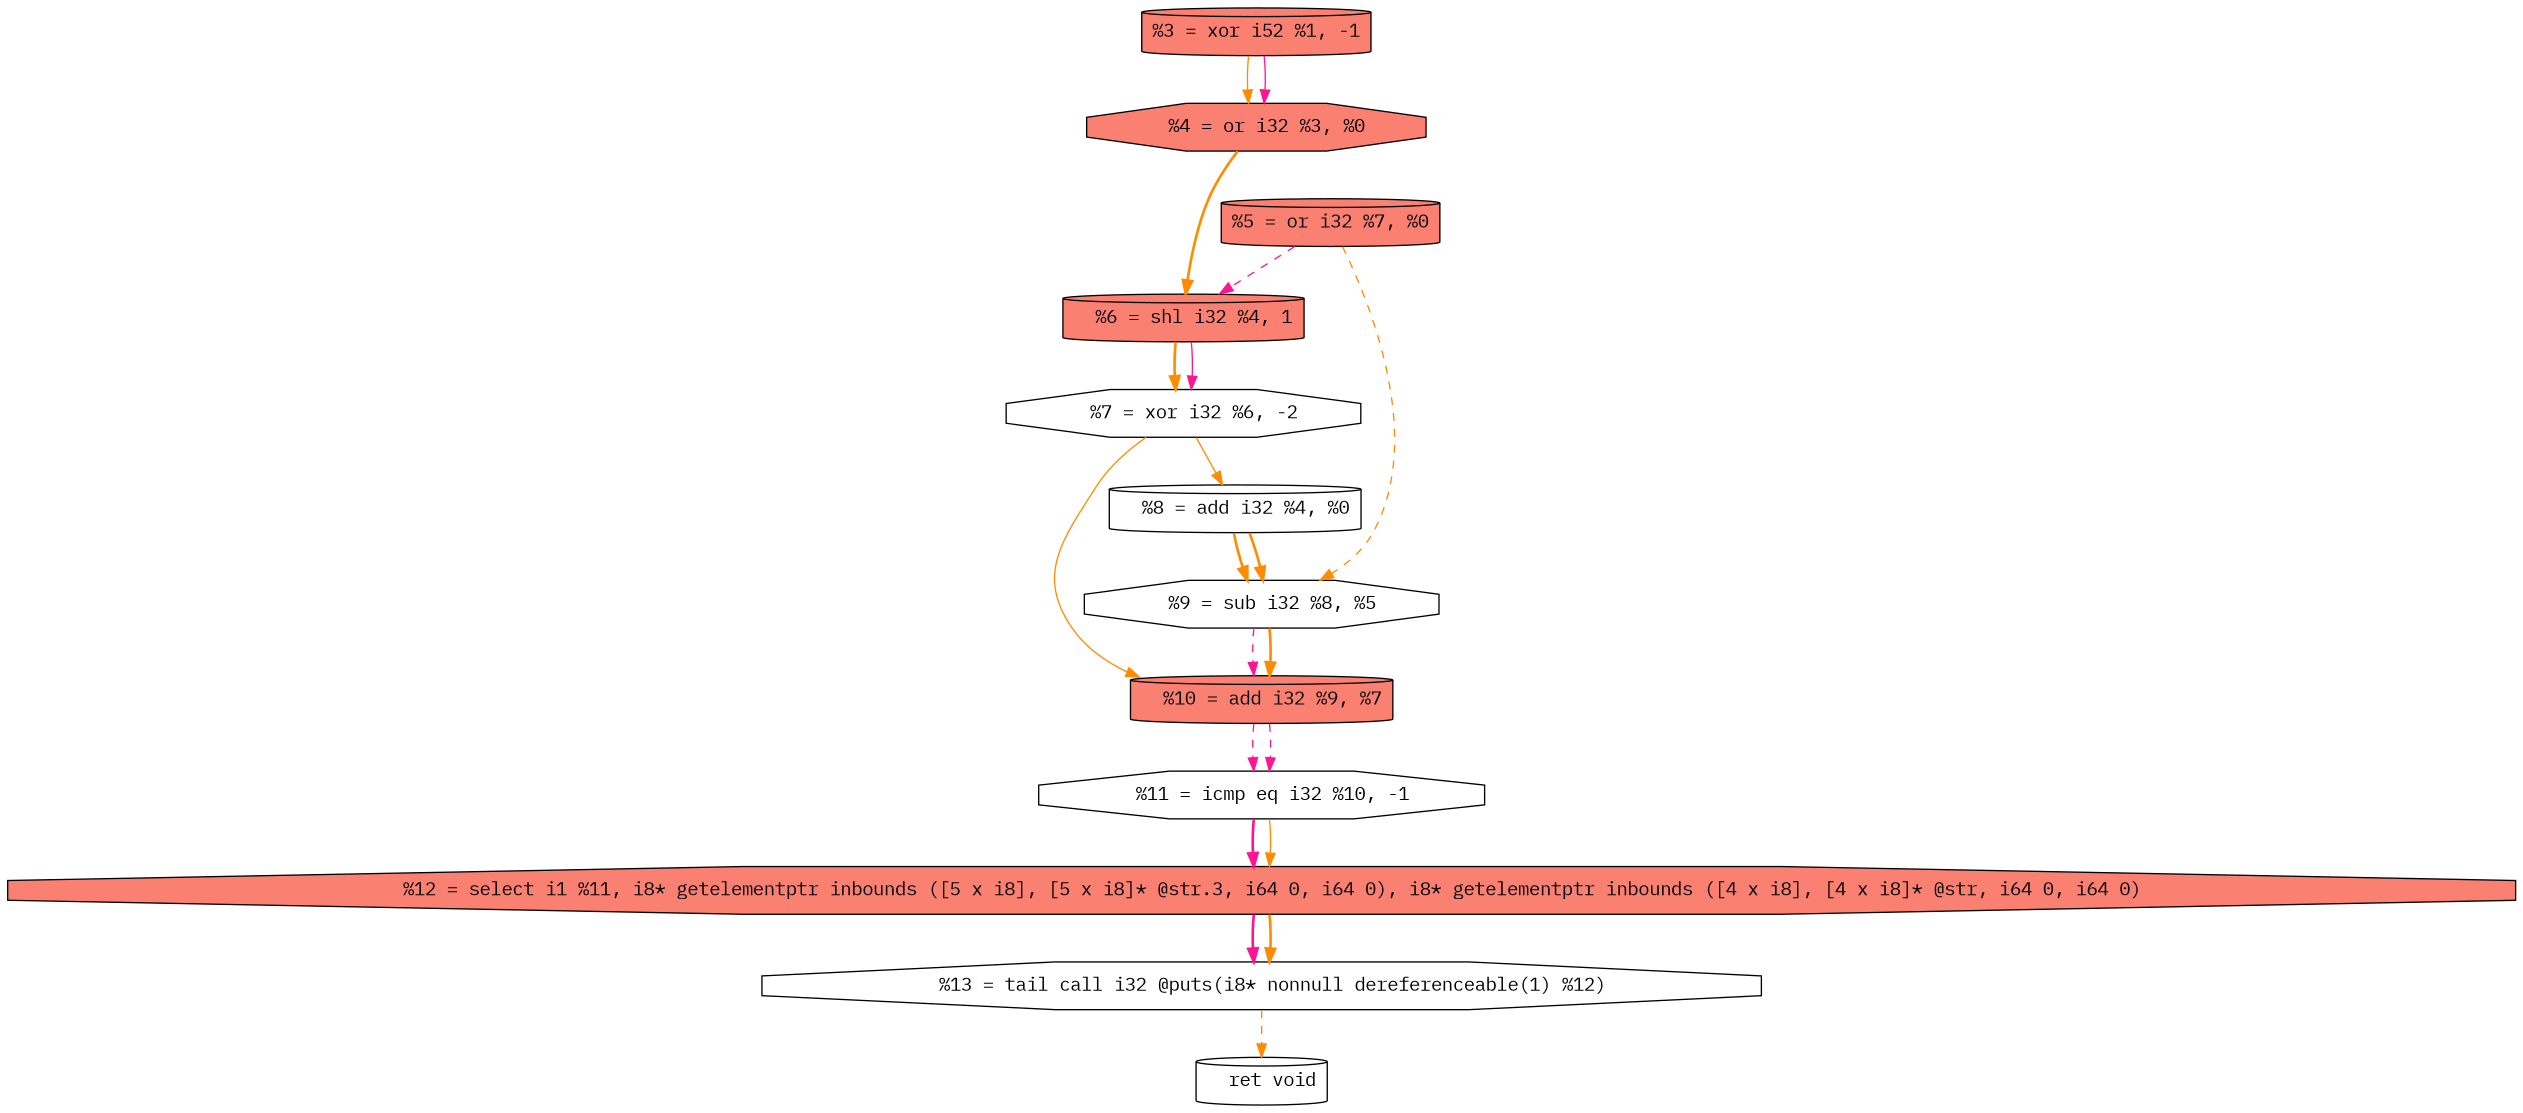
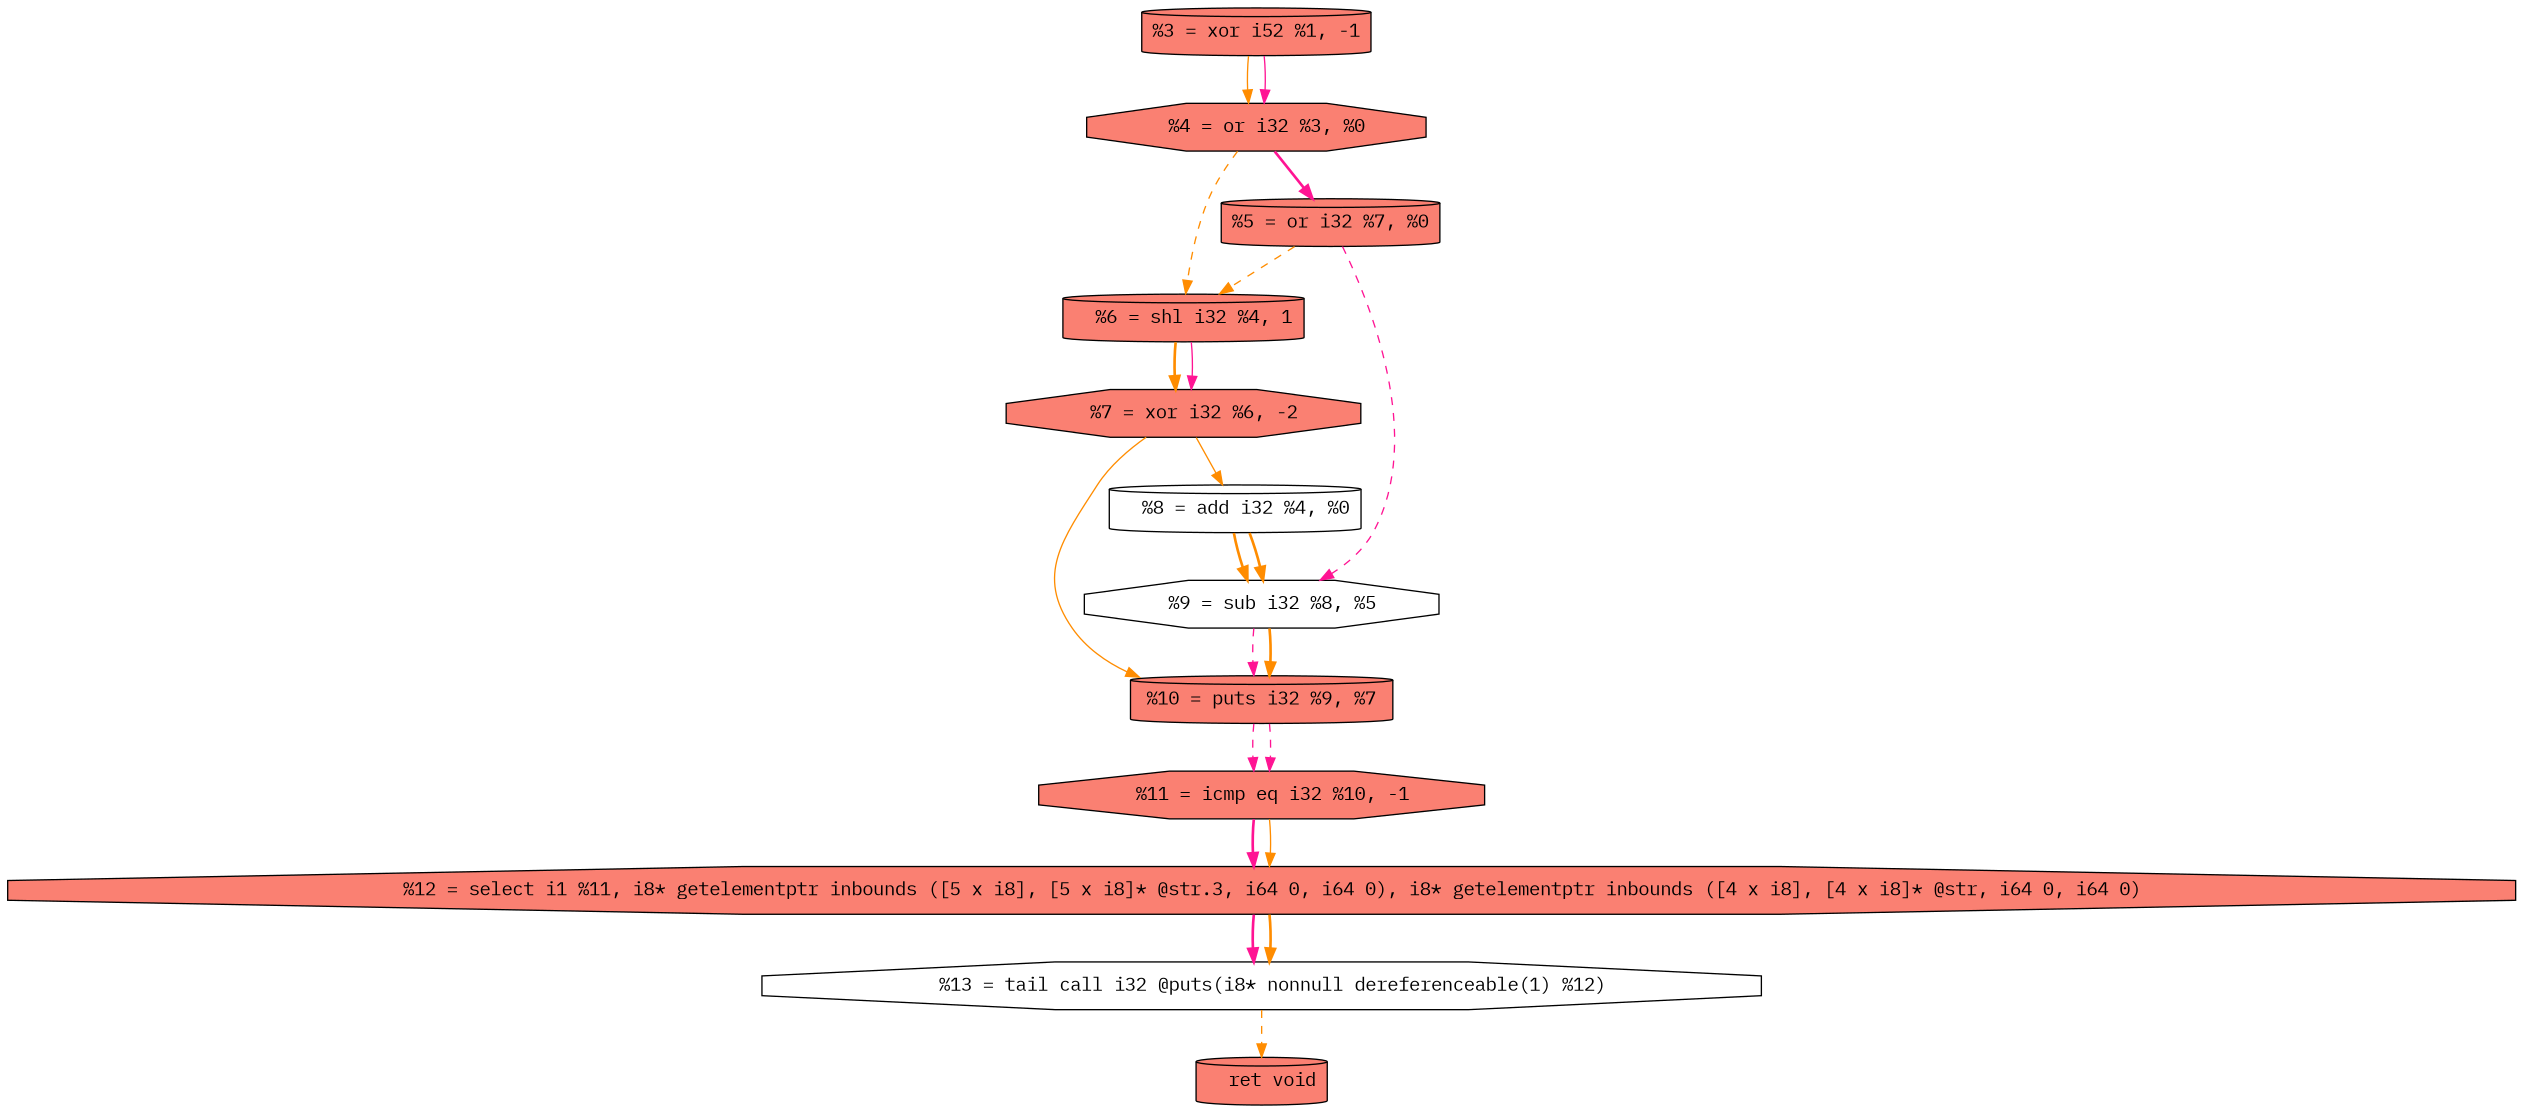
edge "%4 = or i32 %3, %0" -> "%5 = or i32 %7, %0": added
edge "%4 = or i32 %3, %0" -> "%6 = shl i32 %4, 1": style bold -> dashed
edge "%5 = or i32 %7, %0" -> "%6 = shl i32 %4, 1": color deeppink -> darkorange
node "%7 = xor i32 %6, -2": fillcolor white -> salmon
edge "%5 = or i32 %7, %0" -> "%9 = sub i32 %8, %5": color darkorange -> deeppink
node "%10 = add i32 %9, %7": label "%10 = add i32 %9, %7" -> "%10 = puts i32 %9, %7"
node "%11 = icmp eq i32 %10, -1": fillcolor white -> salmon
node "ret void": fillcolor white -> salmon
